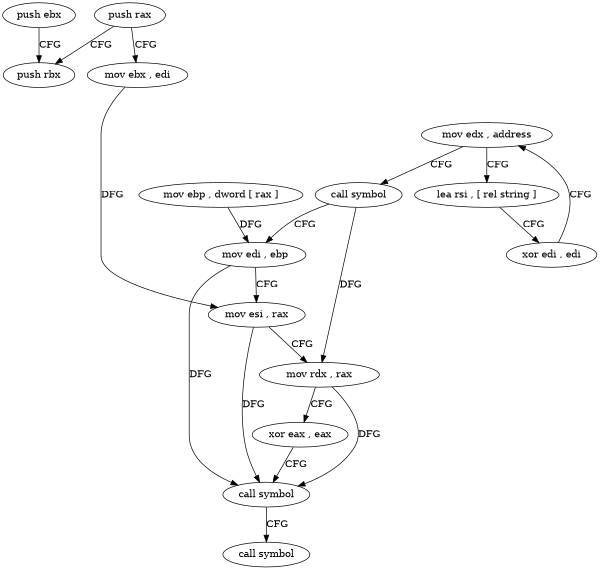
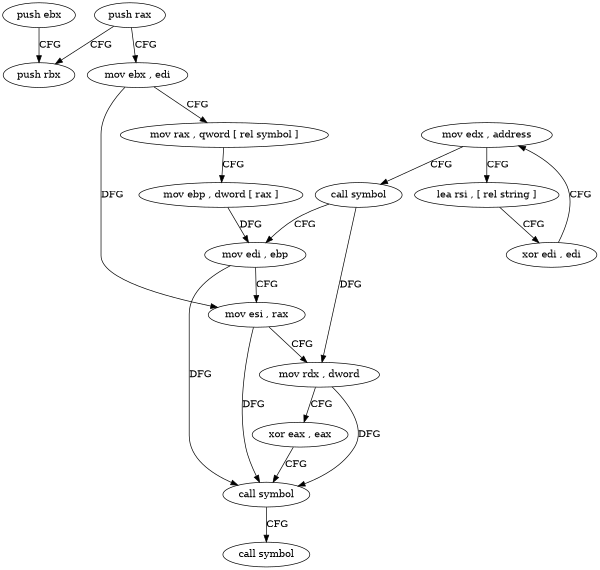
node "mov rax , qword [ rel symbol ]": added
node "mov rdx , rax": label "mov rdx , rax" -> "mov rdx , dword"
